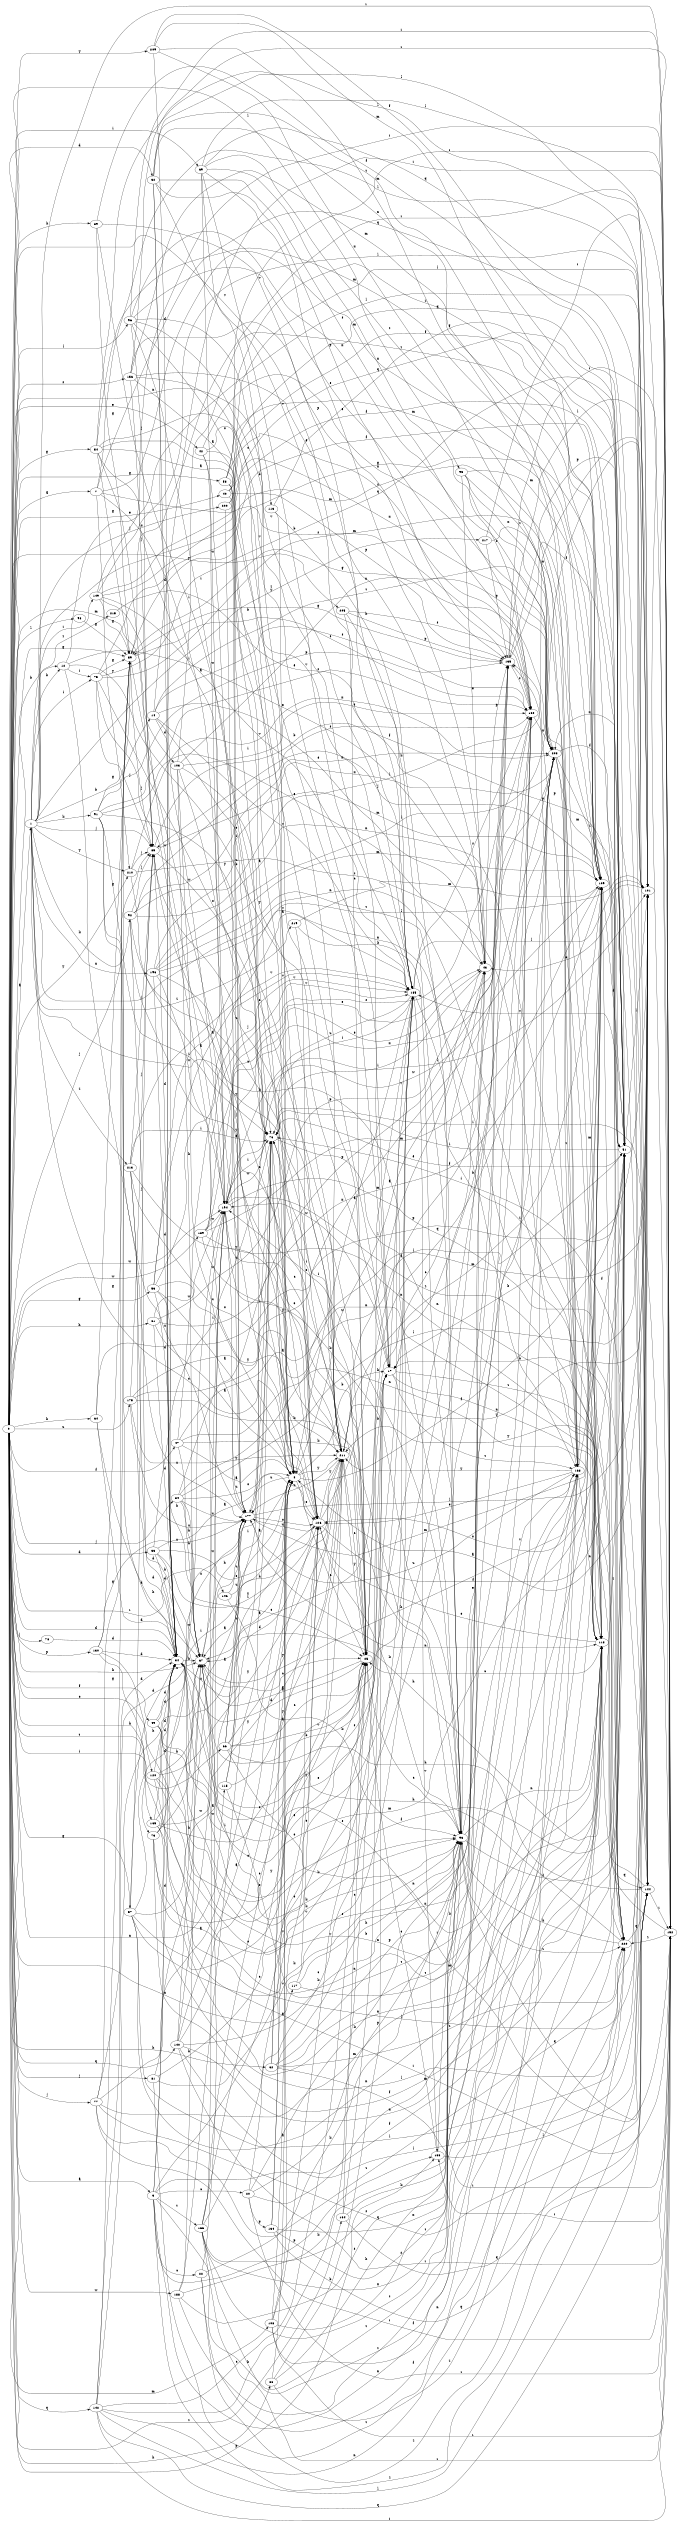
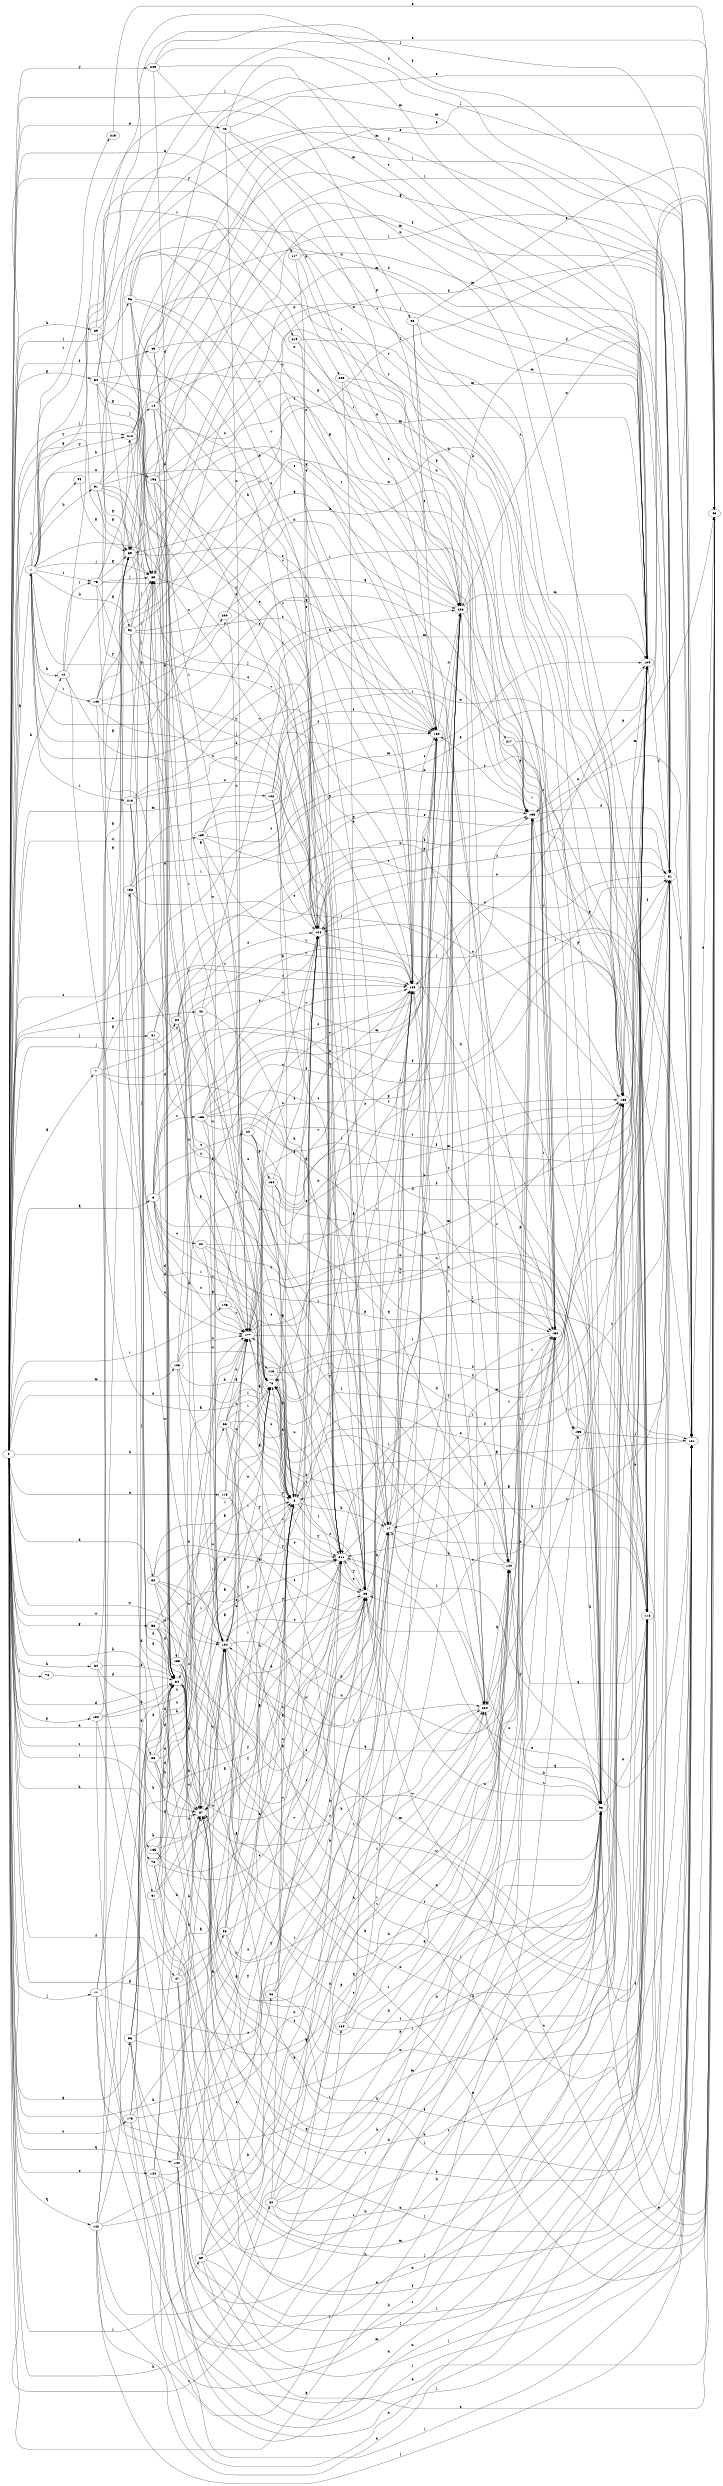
edge "185" -> "133": reversed
node "57": label "57" -> "56"
